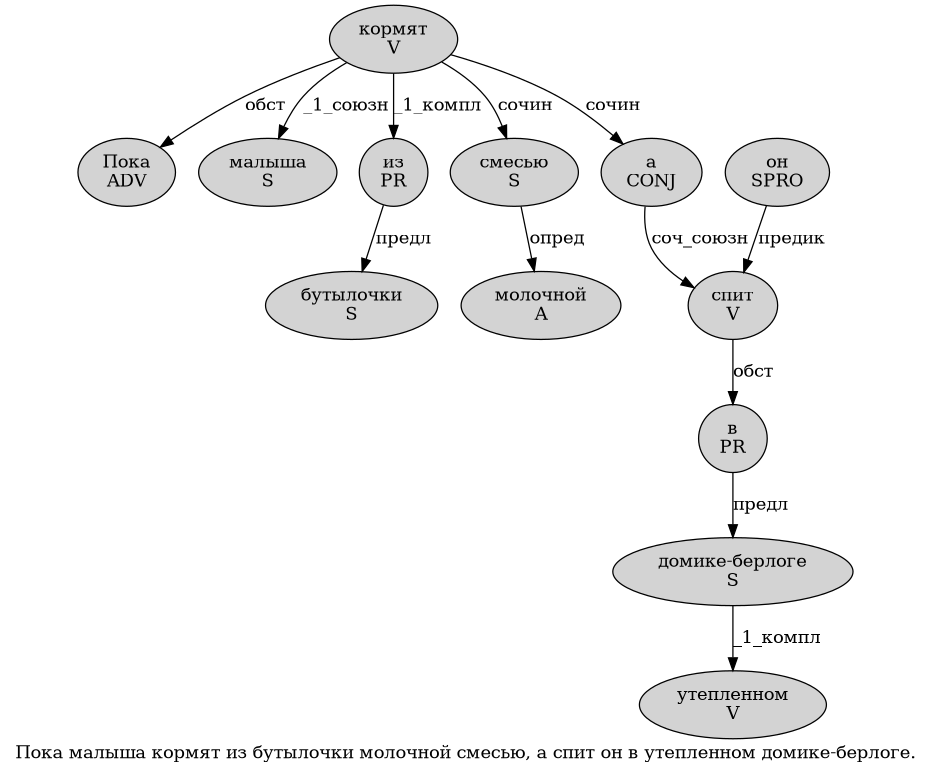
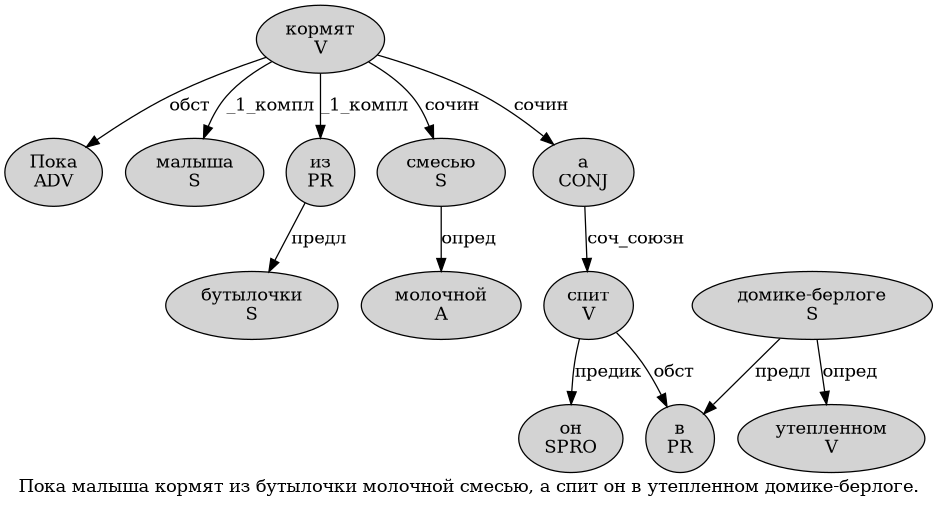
edge "кормят V" -> "малыша S": label "_1_союзн" -> "_1_компл"
edge "он SPRO" -> "спит V": reversed
edge "в PR" -> "домике-берлоге S": reversed
edge "домике-берлоге S" -> "утепленном V": label "_1_компл" -> "опред"
